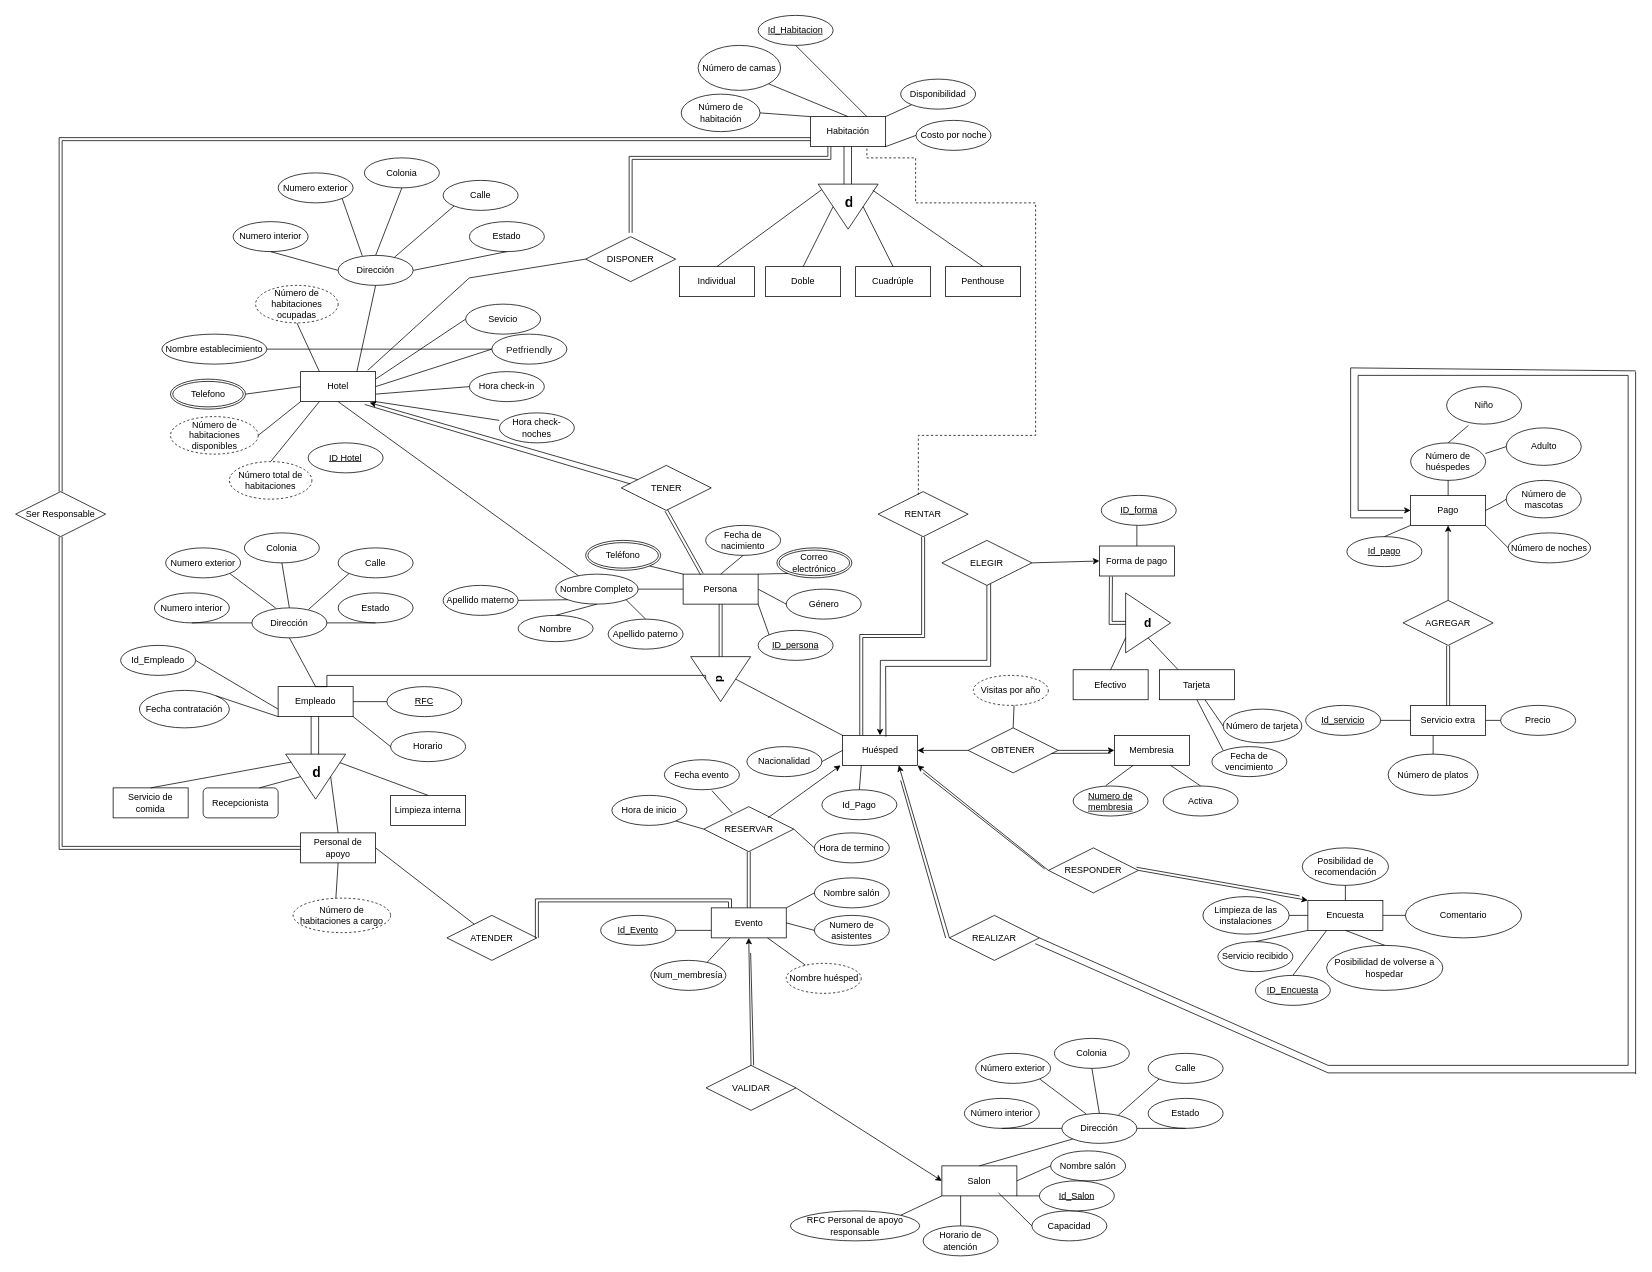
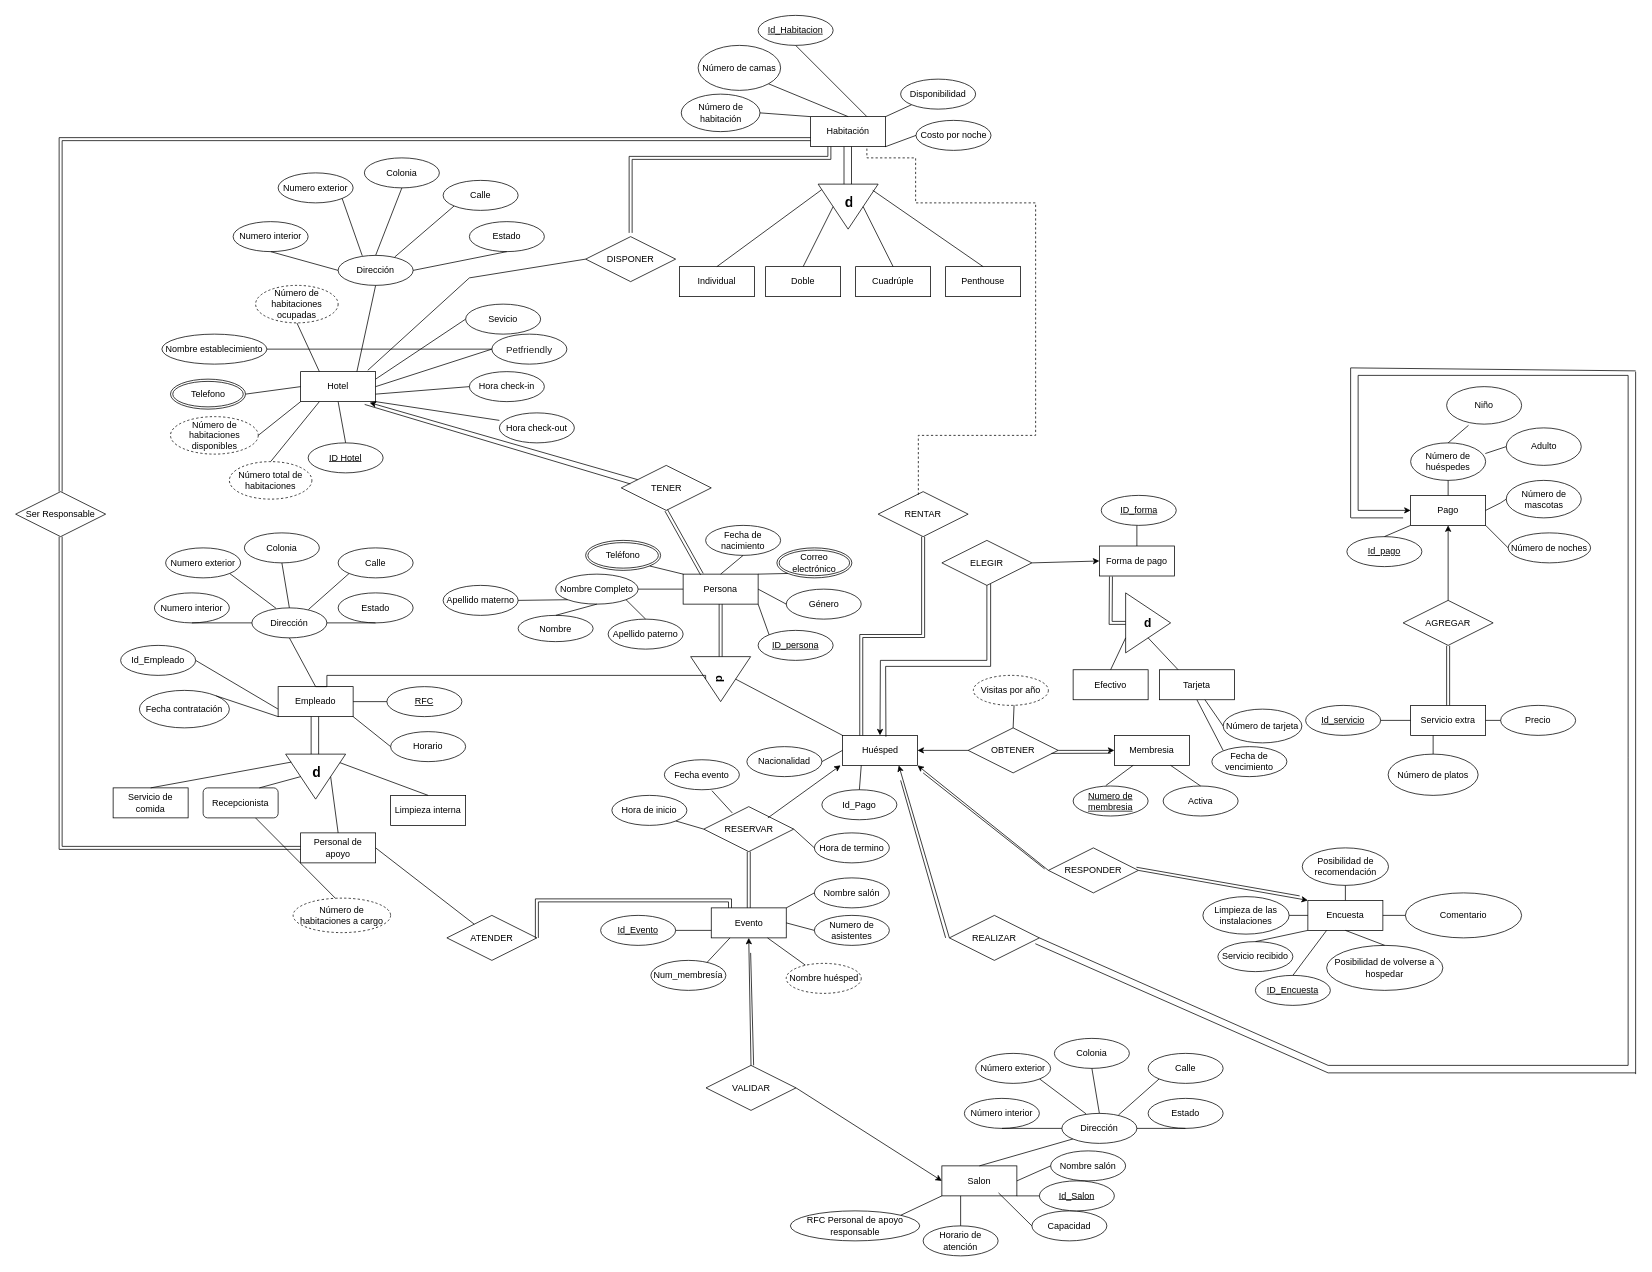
node "Hora check-noches": label "Hora check-noches" -> "Hora check-out"
edge "Hotel" -- "Nombre Completo": now "Hotel" -- "ID Hotel"
edge "Personal de apoyo" -- "Número de habitaciones a cargo": now "Recepcionista" -- "Número de habitaciones a cargo"
